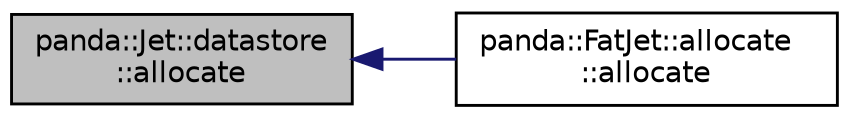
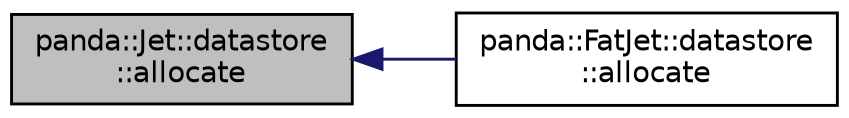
node "panda::FatJet::allocate ::allocate": label "panda::FatJet::allocate ::allocate" -> "panda::FatJet::datastore ::allocate"
